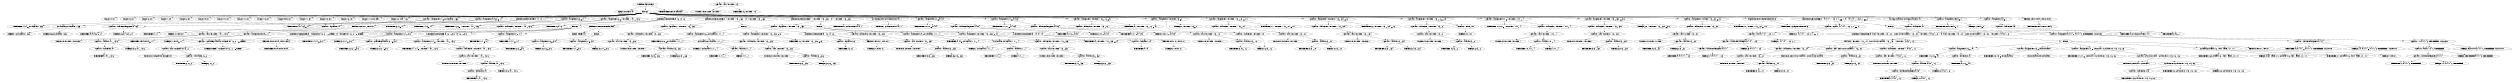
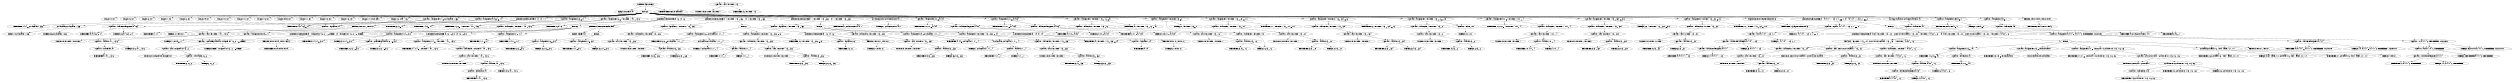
node "(RETURN,1,Curl_conncontrol(a1, 1))": label "(RETURN,1,Curl_conncontrol(a1, 1))" -> "(LITERAL,1,Curl_conncontrol(a1, 1))"
node "(LITERAL,1,Curl_ccalloc(1, 336))": label "(LITERAL,1,Curl_ccalloc(1, 336))" -> "(PARAM,1,Curl_ccalloc(1, 336))"
node "(IDENTIFIER,result,result = 71)": removed
